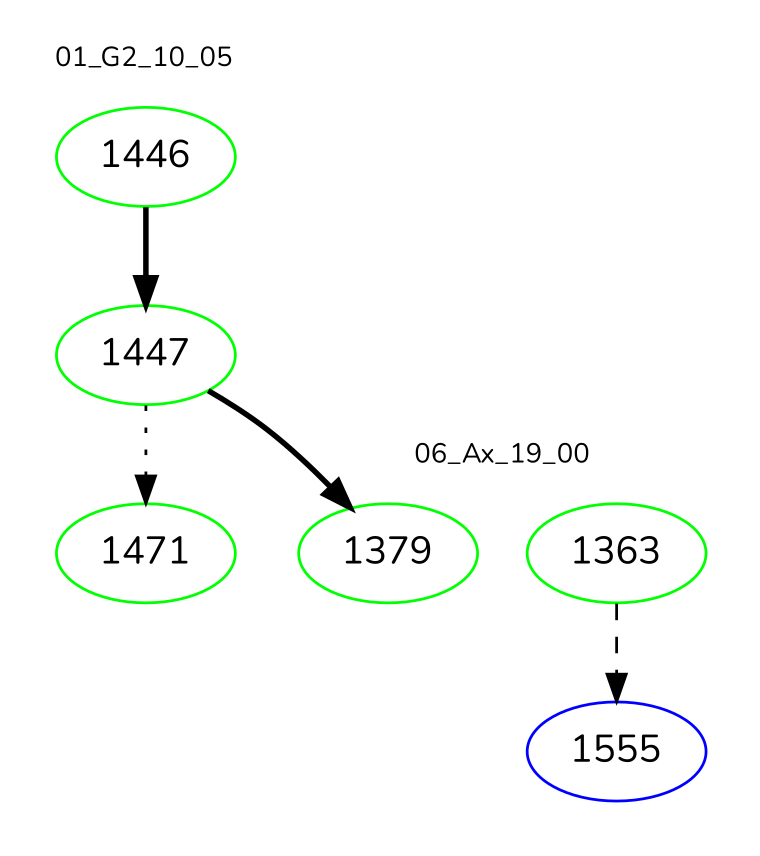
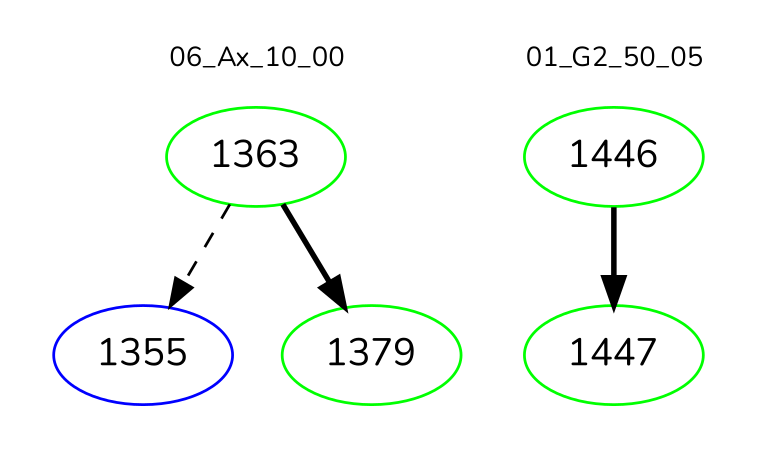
cluster "01_G2_10_05": label "01_G2_10_05" -> "01_G2_50_05"
edge "1447" -> "1379": now "1363" -> "1379"
cluster "06_Ax_19_00": label "06_Ax_19_00" -> "06_Ax_10_00"
node "1471": removed
node "1555": label "1555" -> "1355"
